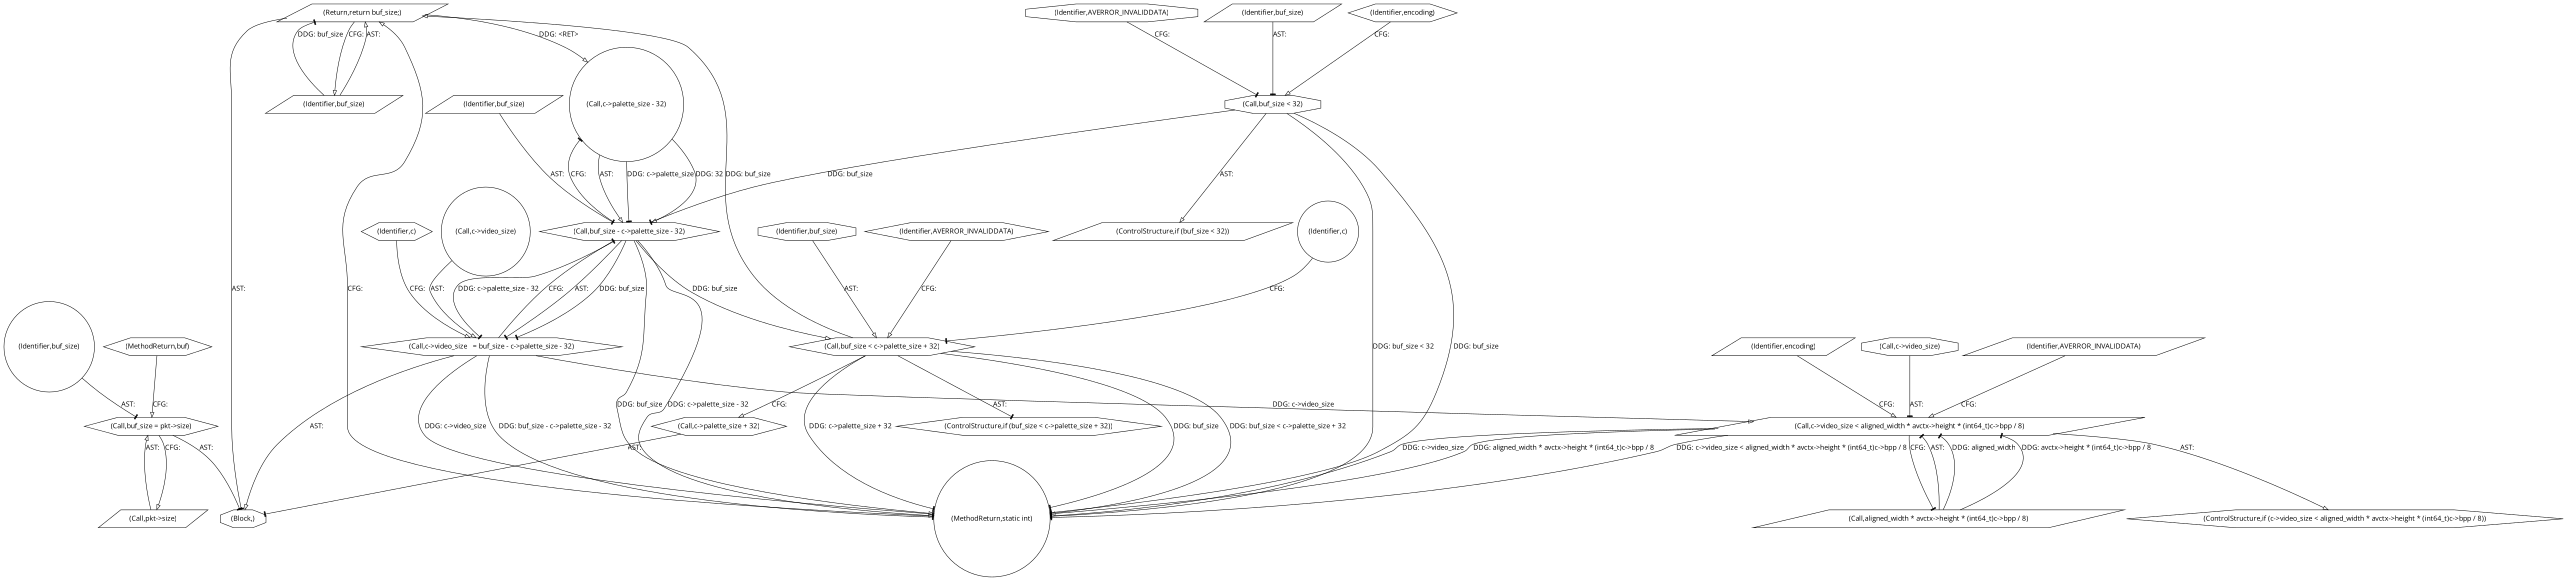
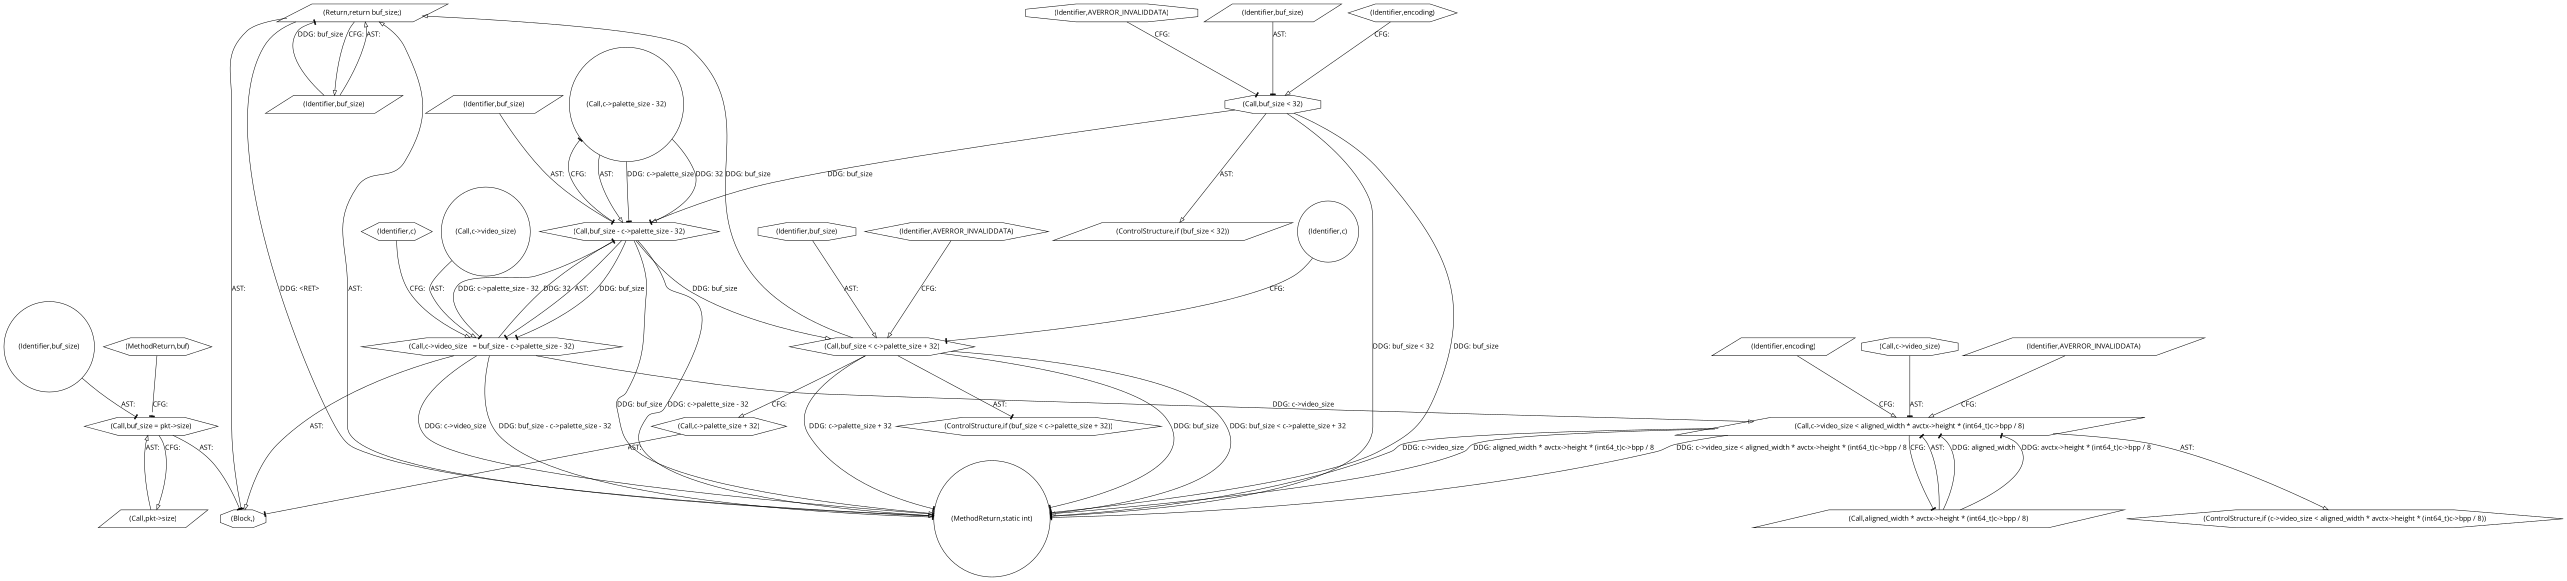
edge "(Return,return buf_size;)" -> "(Call,c->palette_size - 32)": now "(Return,return buf_size;)" -> "(MethodReturn,static int)"
edge "(MethodReturn,static int)" -> "(Return,return buf_size;)": label "CFG: " -> "AST: "
edge "(Call,c->video_size   = buf_size - c->palette_size - 32)" -> "(Call,buf_size - c->palette_size - 32)": label "CFG: " -> "DDG: 32"
edge "(MethodReturn,buf)" -> "(Call,buf_size = pkt->size)": arrowhead onormal -> tee
